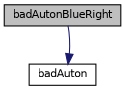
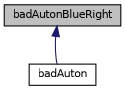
edge "badAutonBlueRight" -> "badAuton": reversed
